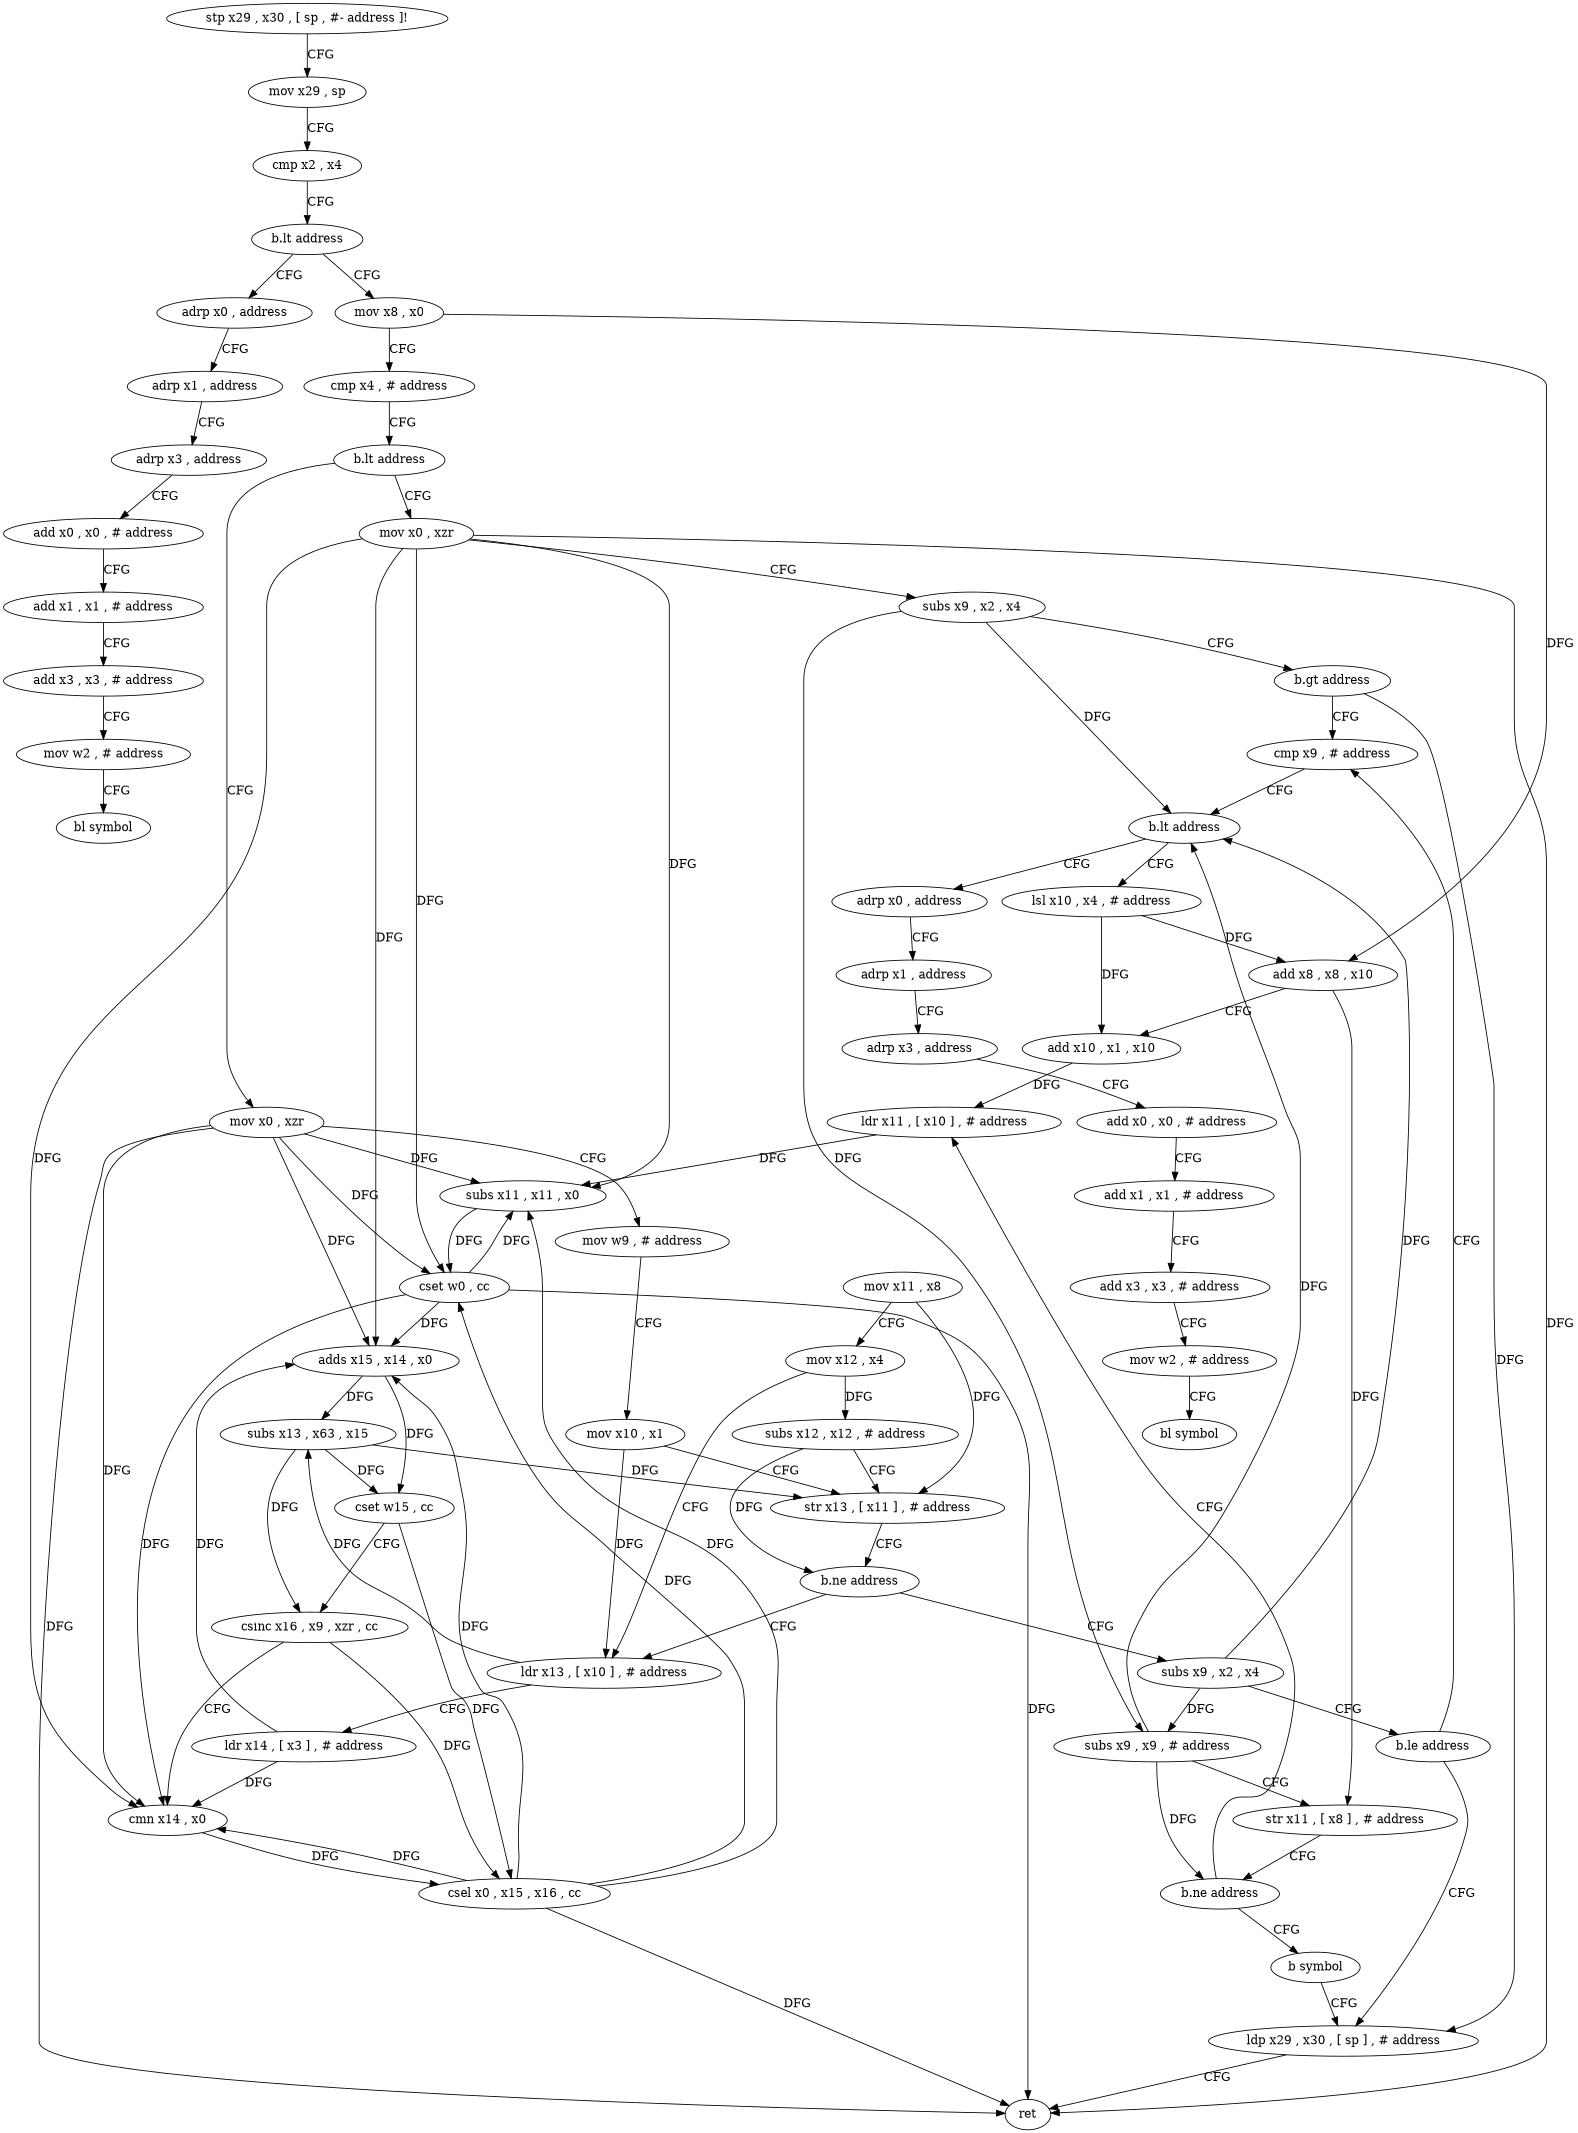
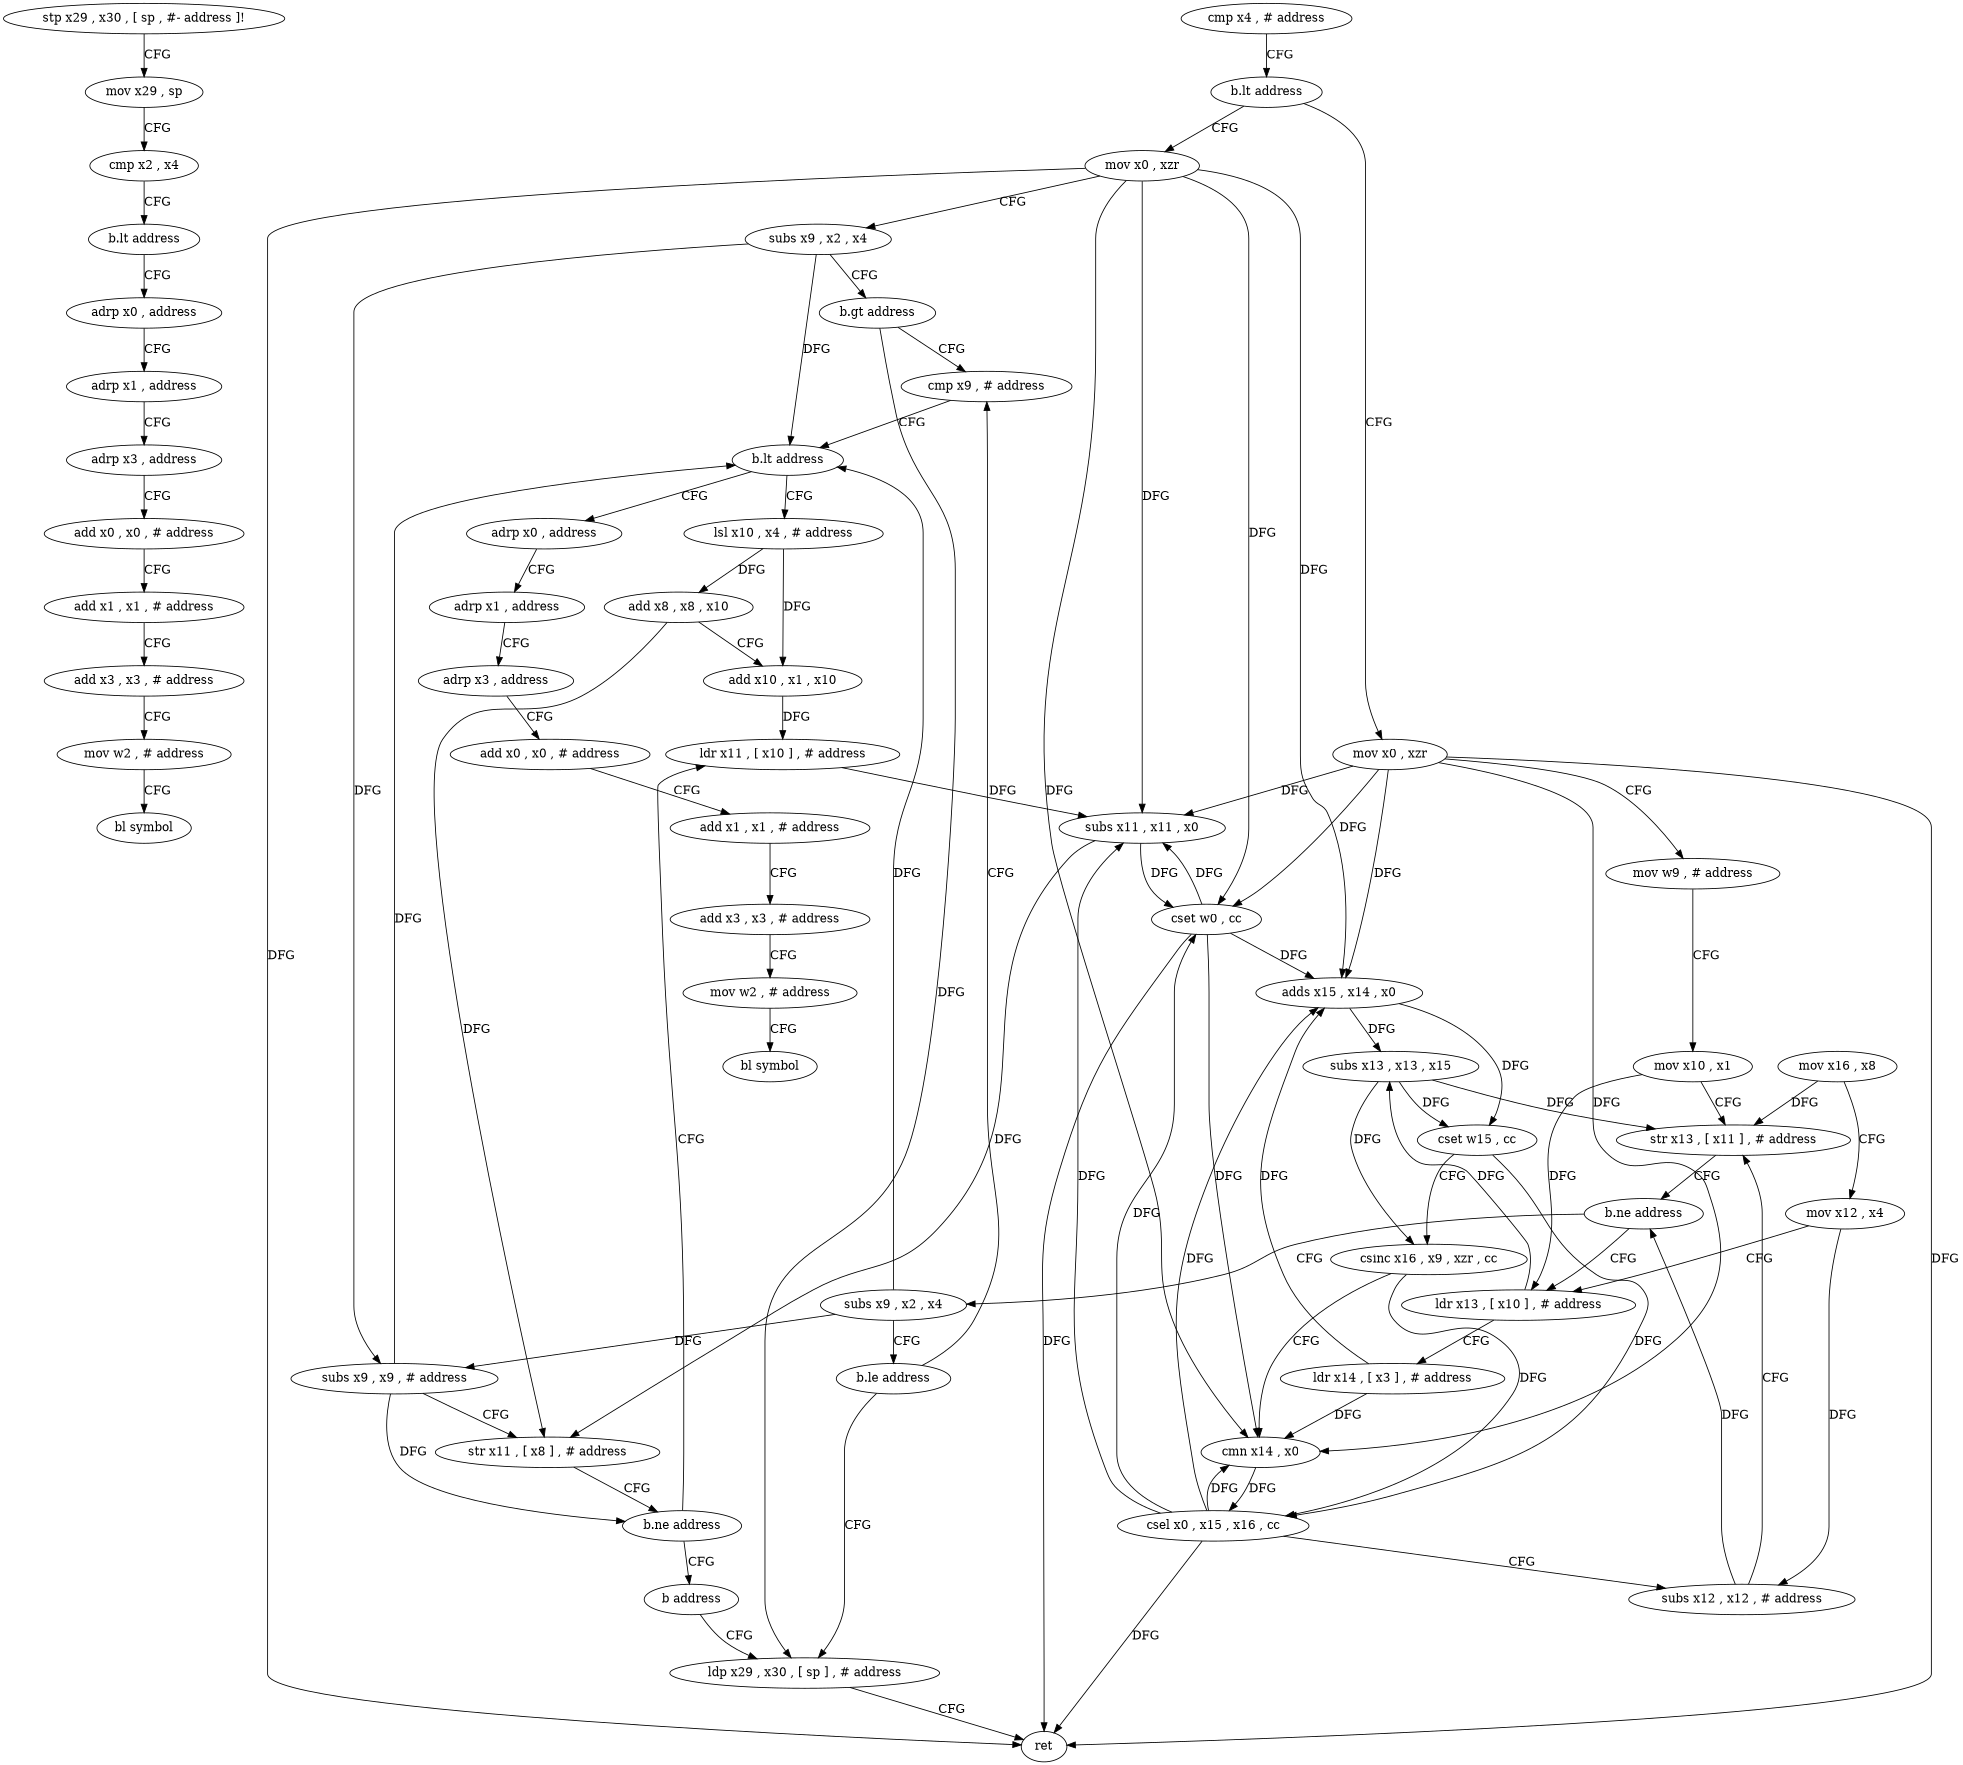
node "mov x8 , x0": removed
edge "subs x11 , x11 , x0" -> "str x11 , [ x8 ] , # address": added, label "DFG"
node "mov x11 , x8": label "mov x11 , x8" -> "mov x16 , x8"
node "subs x13 , x63 , x15": label "subs x13 , x63 , x15" -> "subs x13 , x13 , x15"
edge "csel x0 , x15 , x16 , cc" -> "subs x12 , x12 , # address": added, label "CFG"
node "b symbol": label "b symbol" -> "b address"
